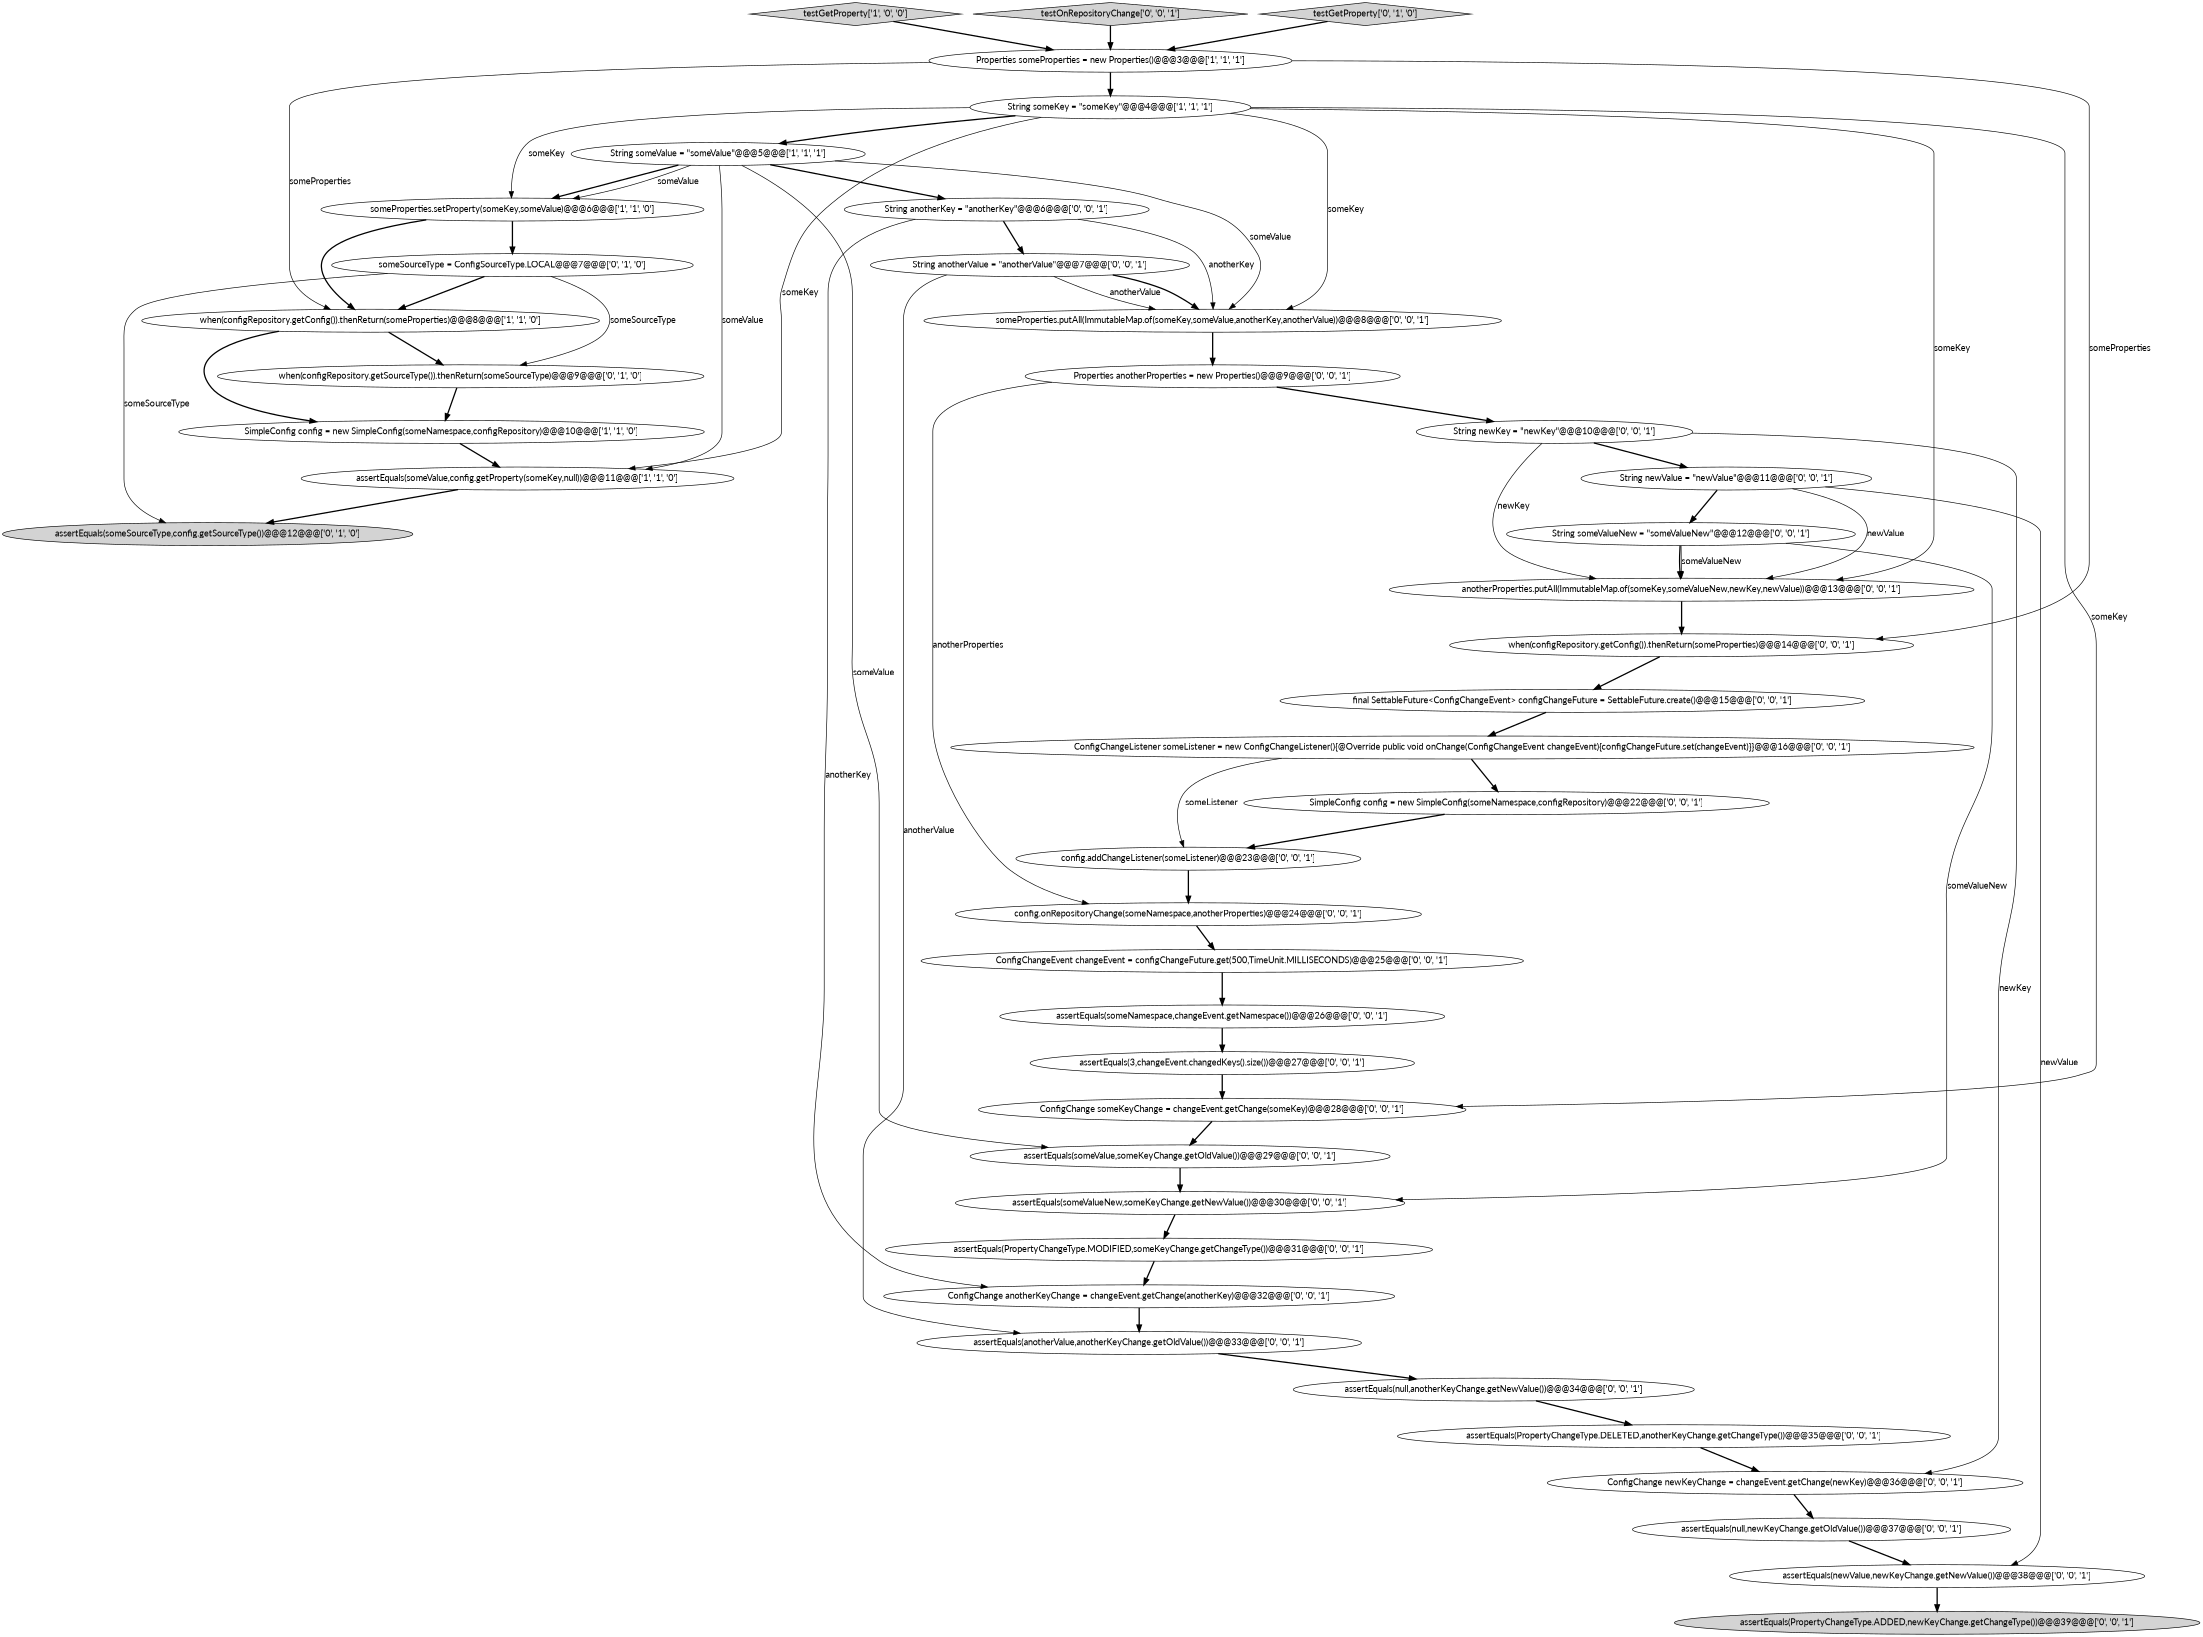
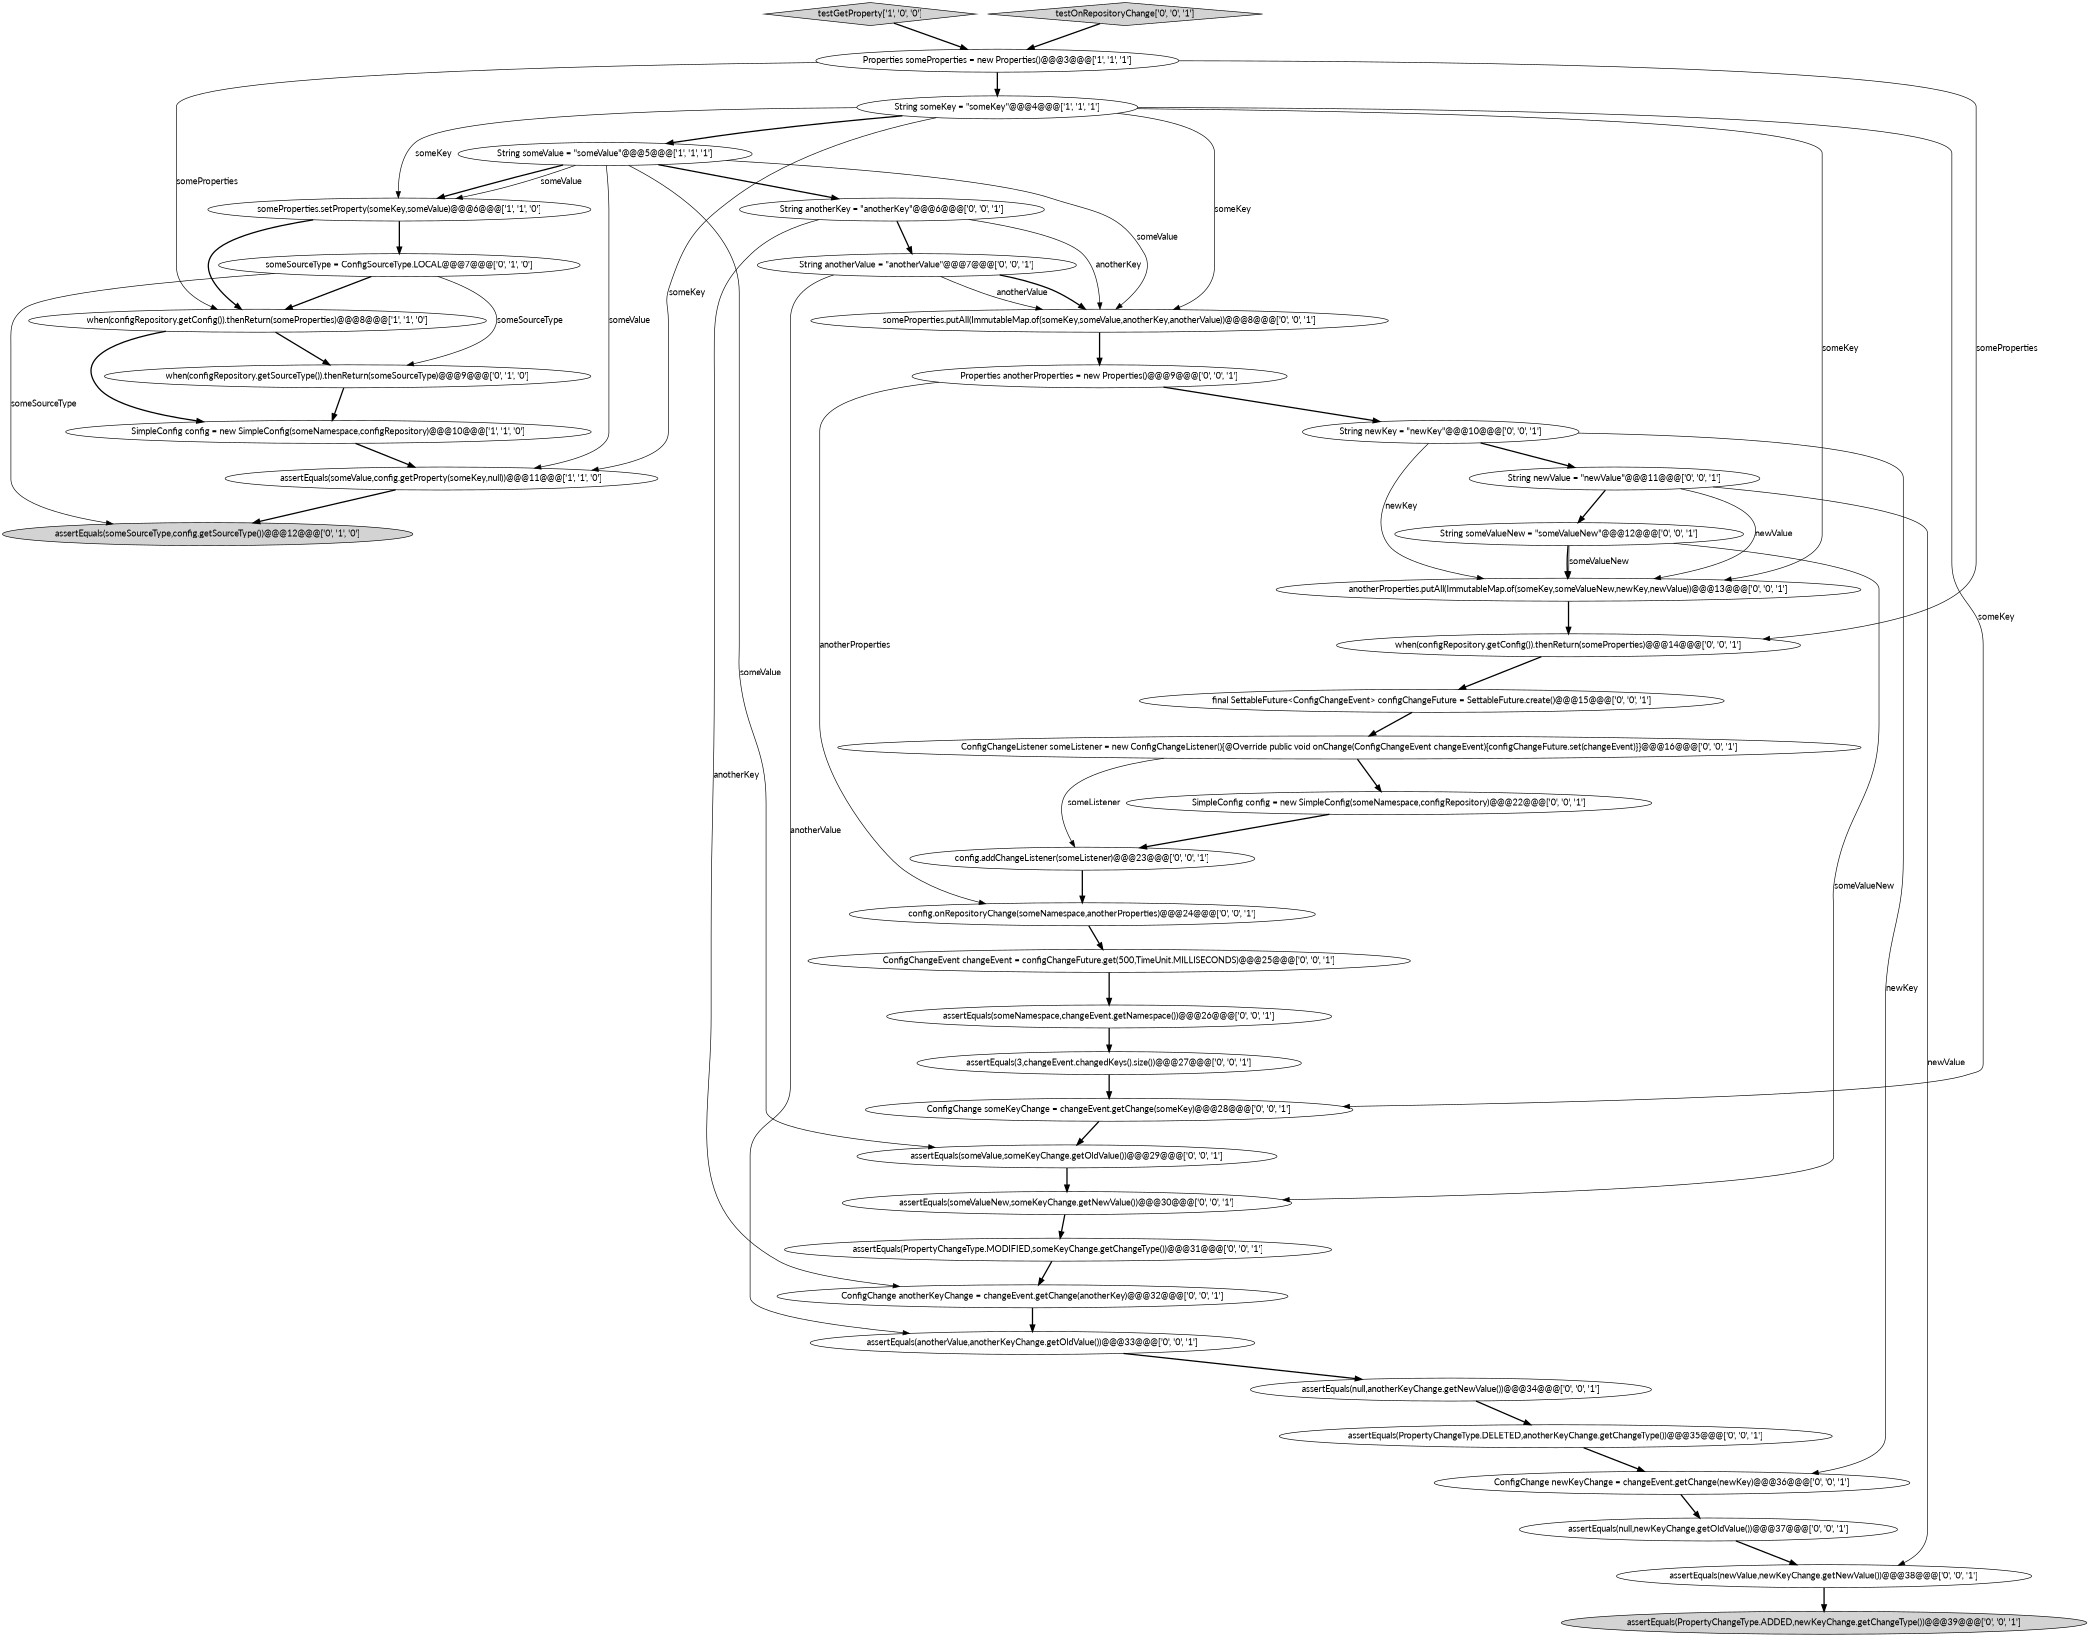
node "testGetProperty['0', '1', '0']": removed
